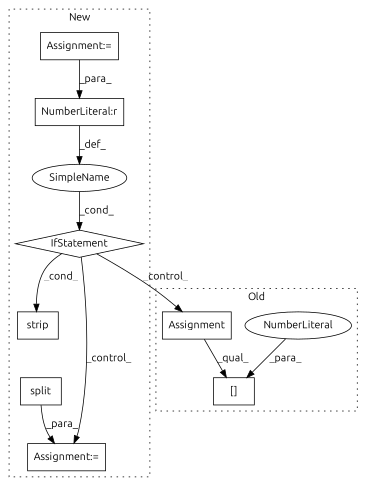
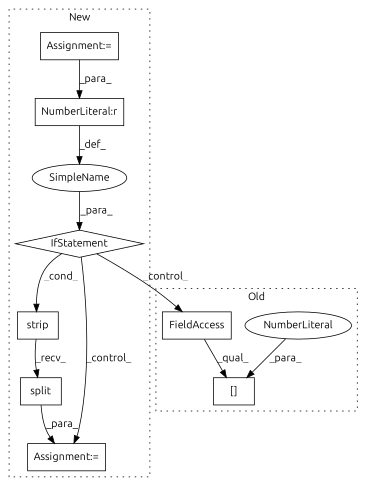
edge "SimpleName" -> "IfStatement": label "_cond_" -> "_para_"
node "Assignment": label "Assignment" -> "FieldAccess"
edge "strip" -> "split": added, label "_recv_"
